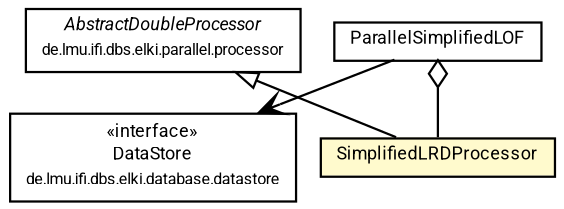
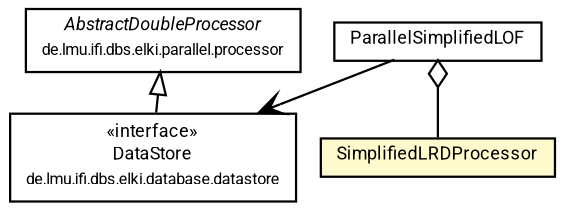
edge "SimplifiedLRDProcessor" -> "AbstractDoubleProcessor": now "DataStore" -> "AbstractDoubleProcessor"
